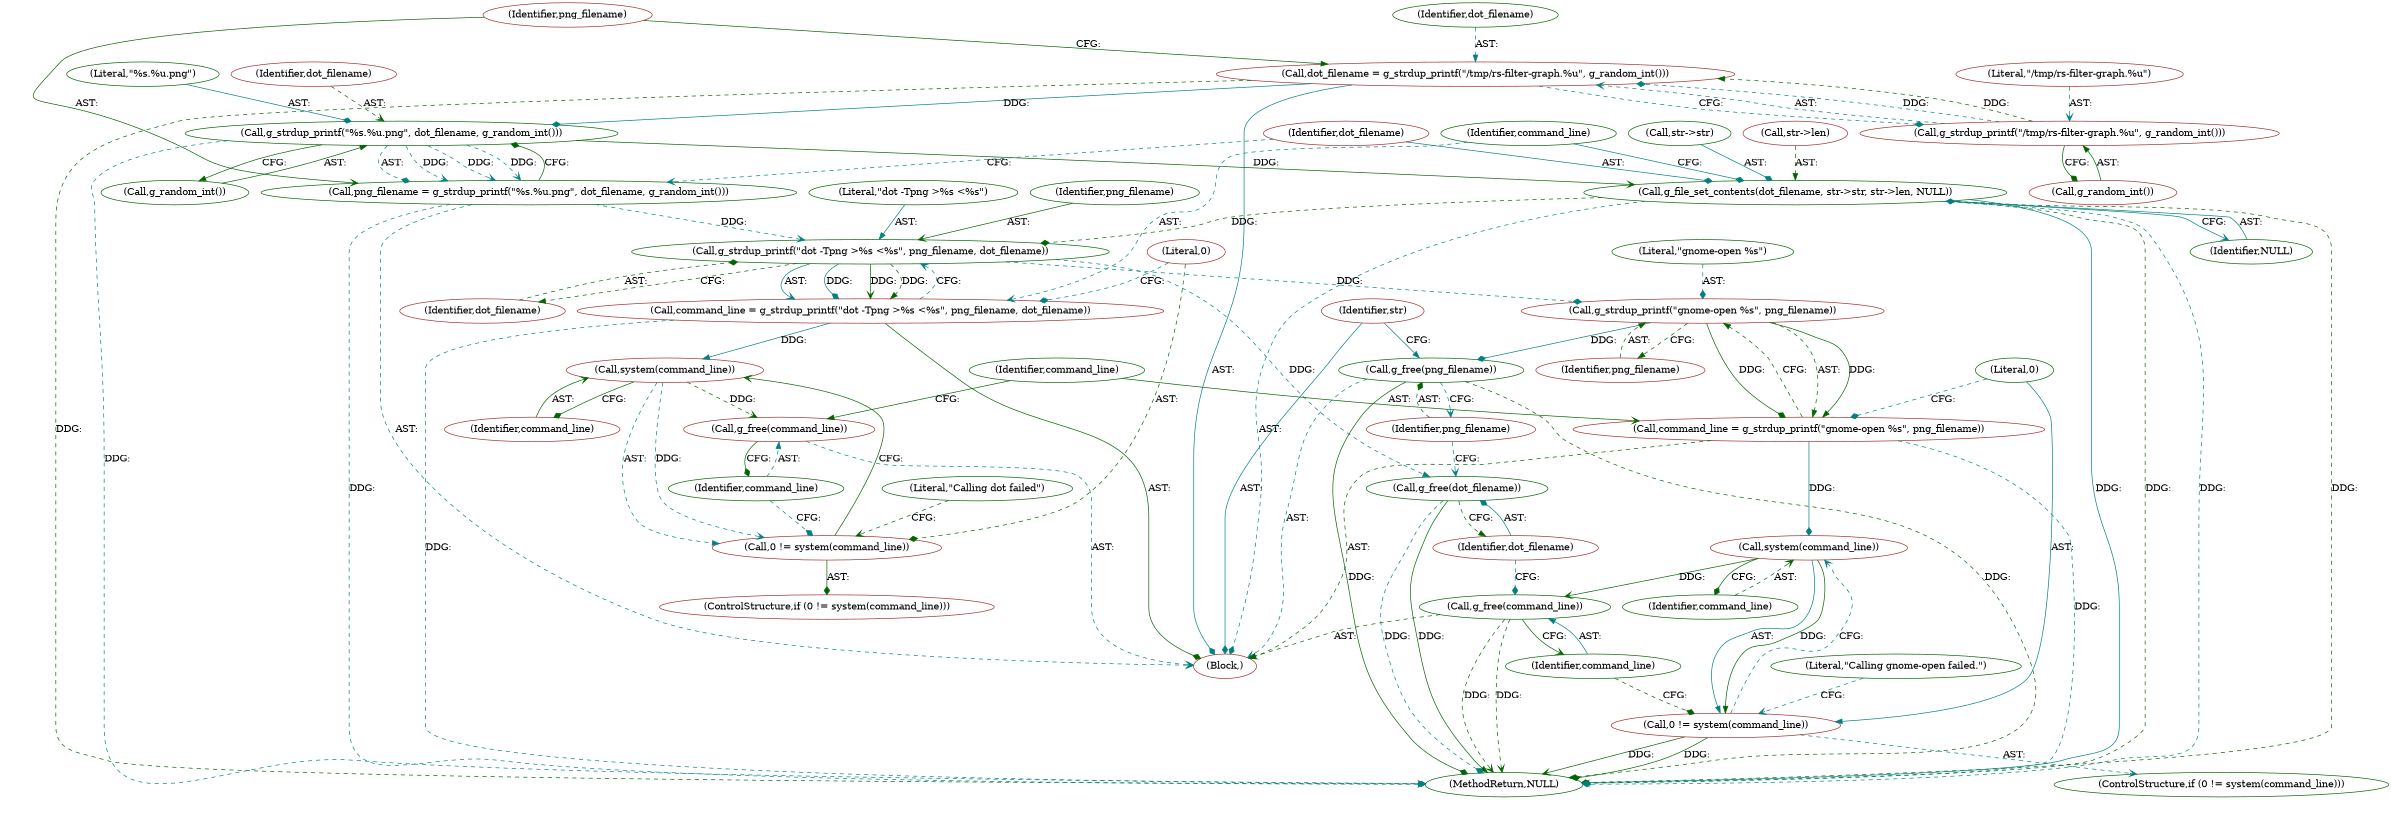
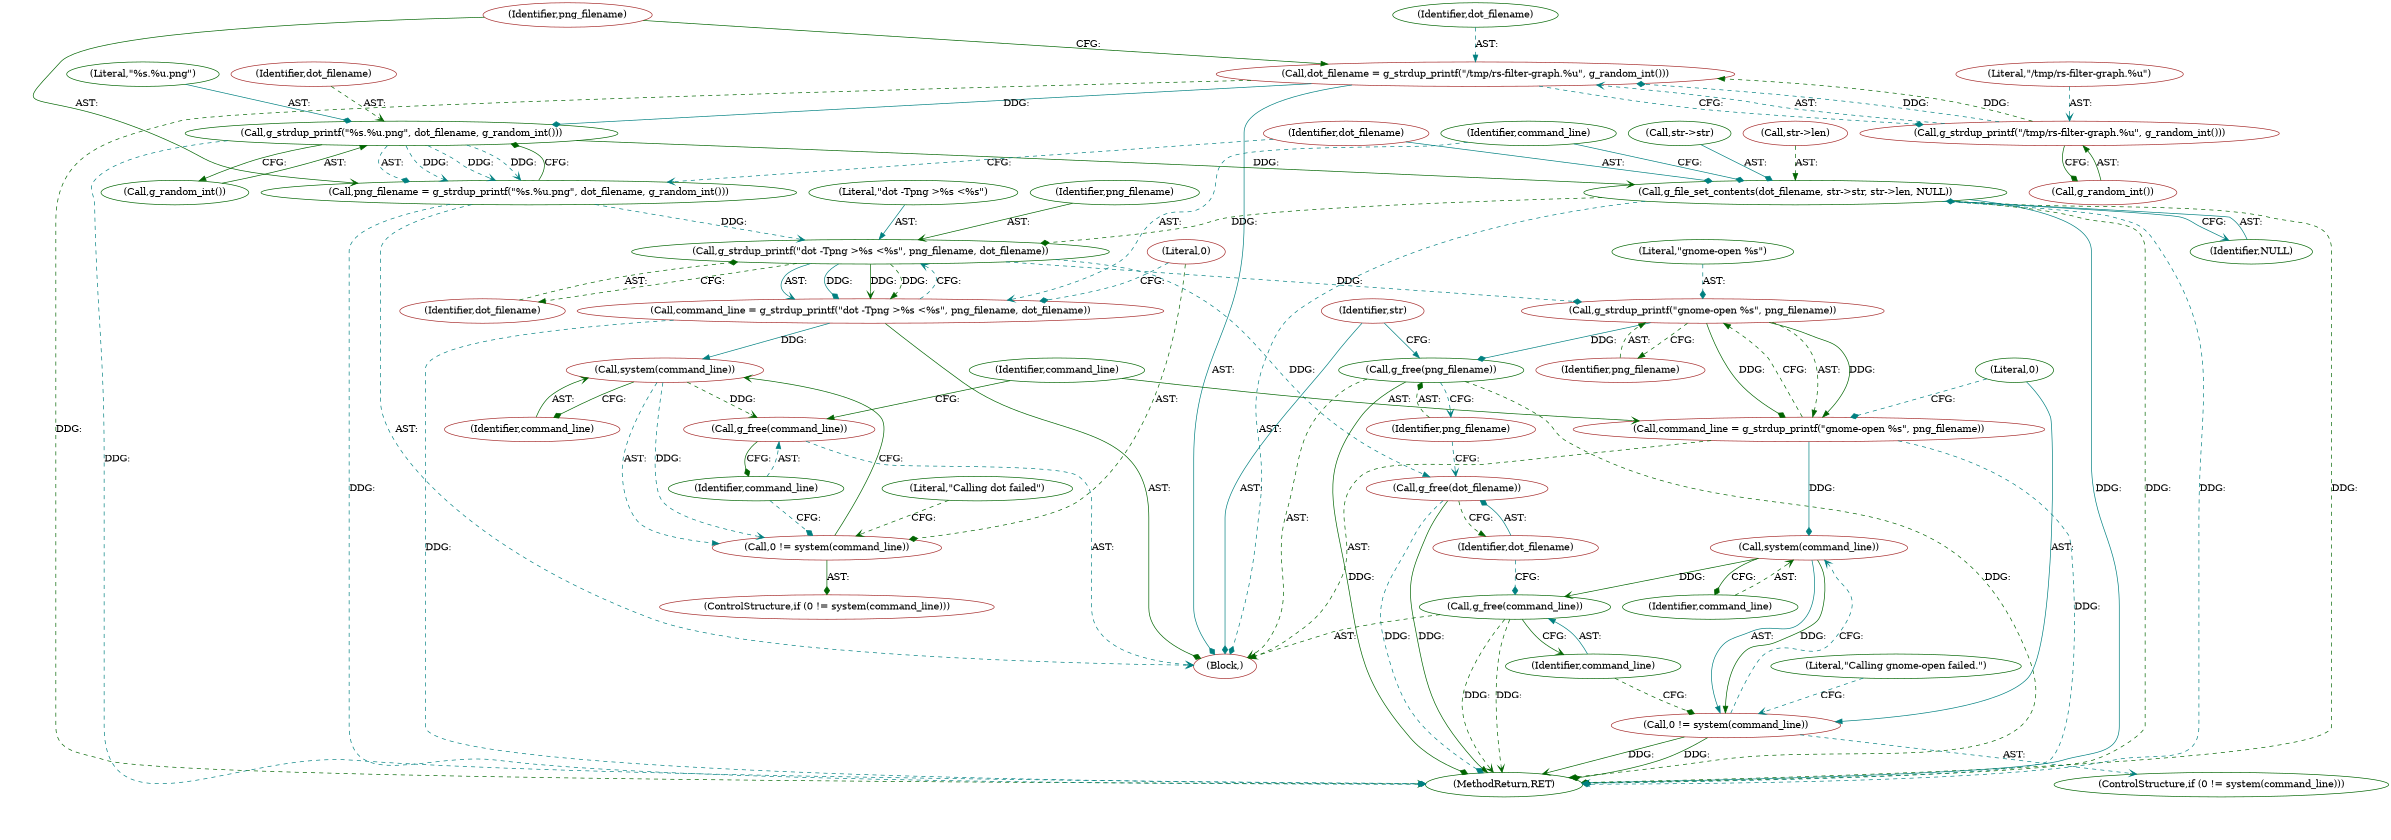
node "(Call,g_free(dot_filename))": color darkgreen -> brown
edge "(Call,g_free(png_filename))" -> "(Block,)": color teal -> darkgreen
node "(MethodReturn,NULL)": label "(MethodReturn,NULL)" -> "(MethodReturn,RET)"
